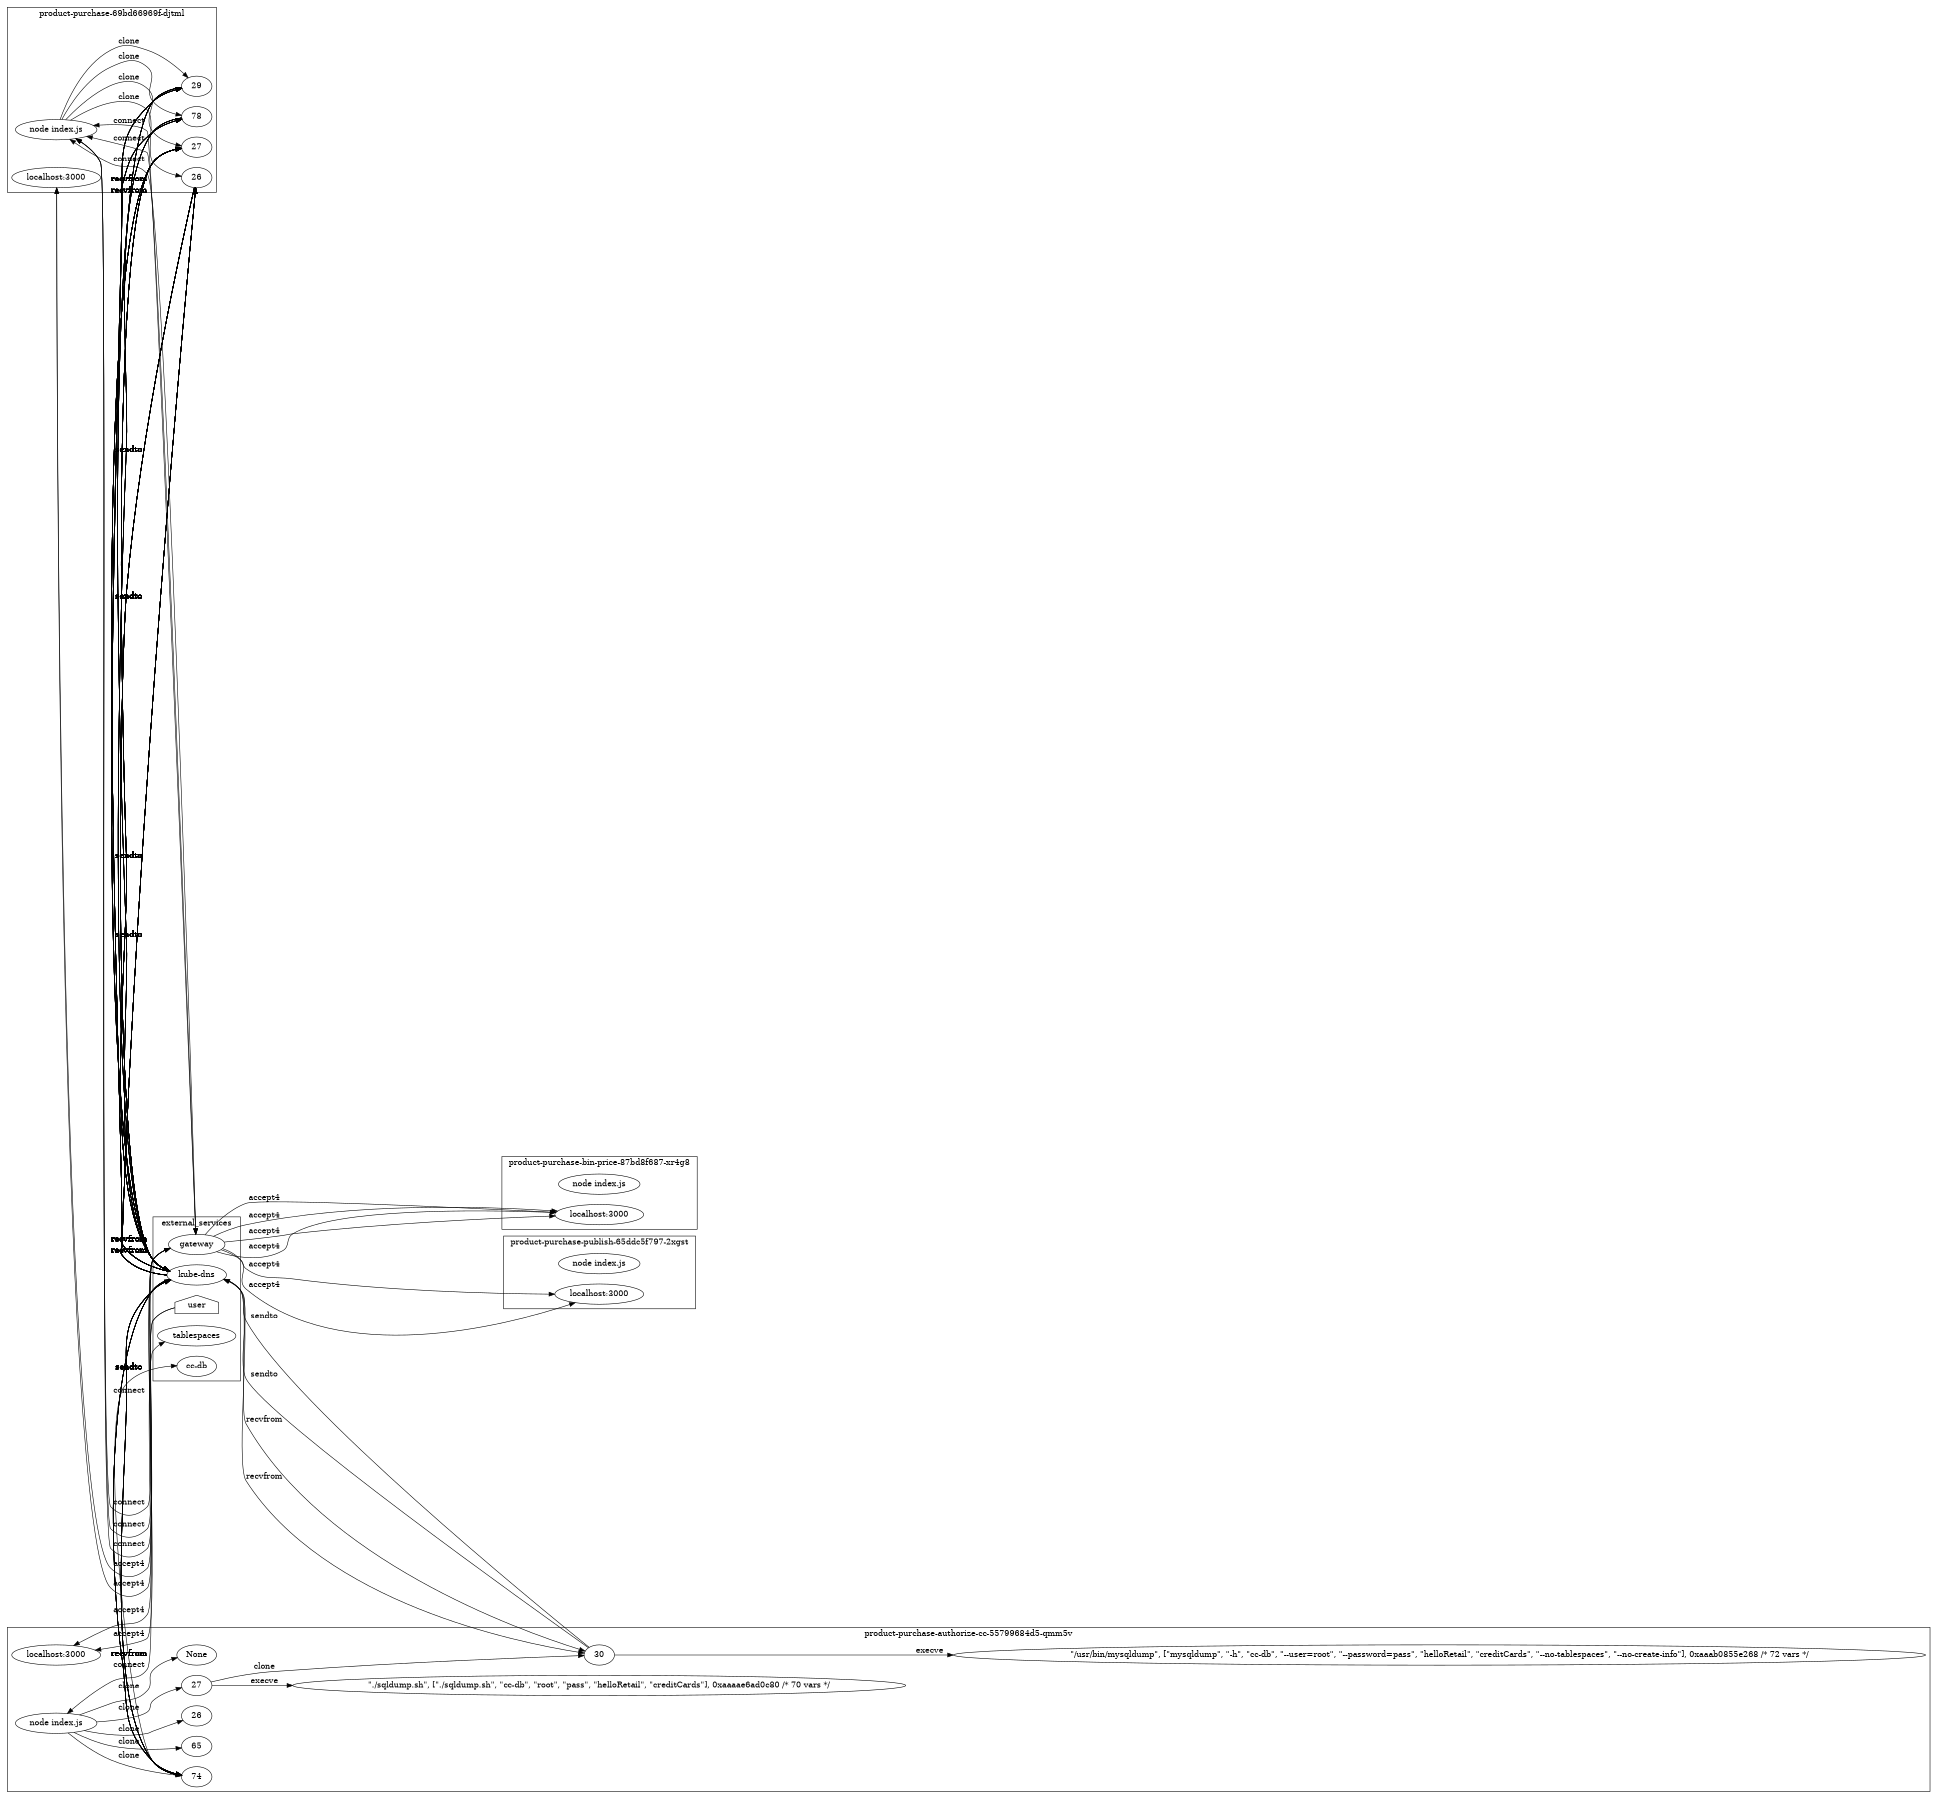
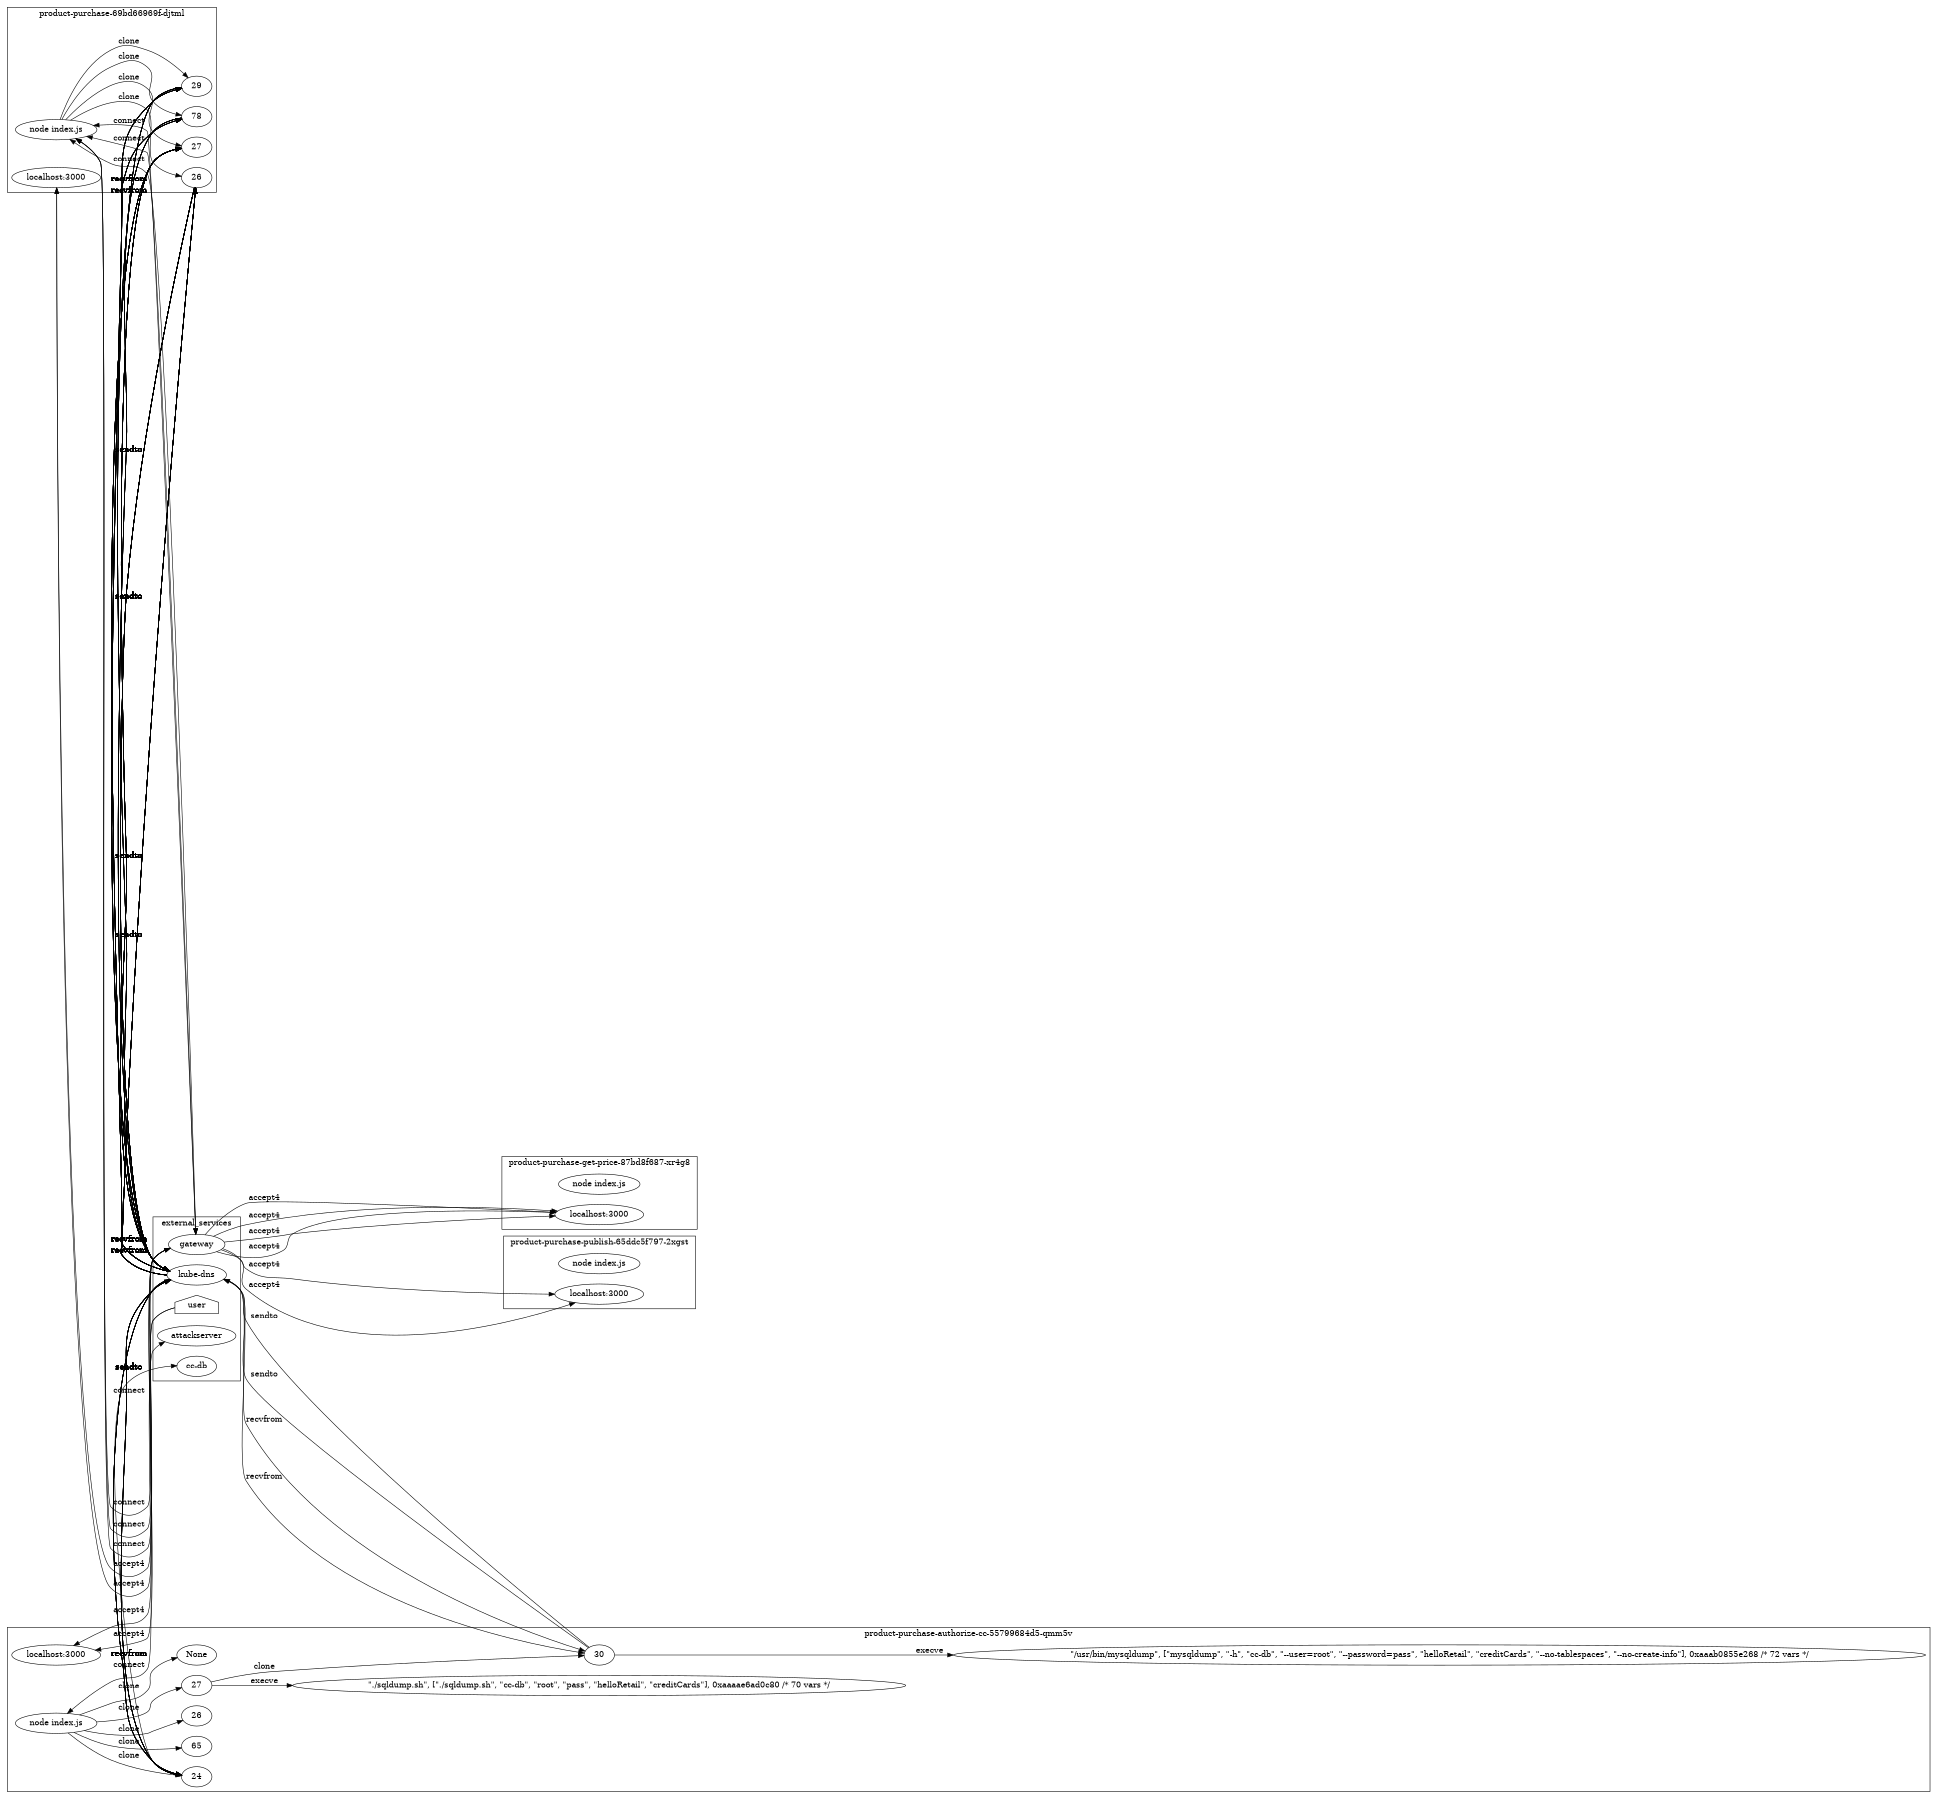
cluster " product-purchase-bin-price-87bd8f687-xr4g8 ": label " product-purchase-bin-price-87bd8f687-xr4g8 " -> " product-purchase-get-price-87bd8f687-xr4g8 "
node "tablespaces": label "tablespaces" -> "attackserver"
node "74": label "74" -> "24"
